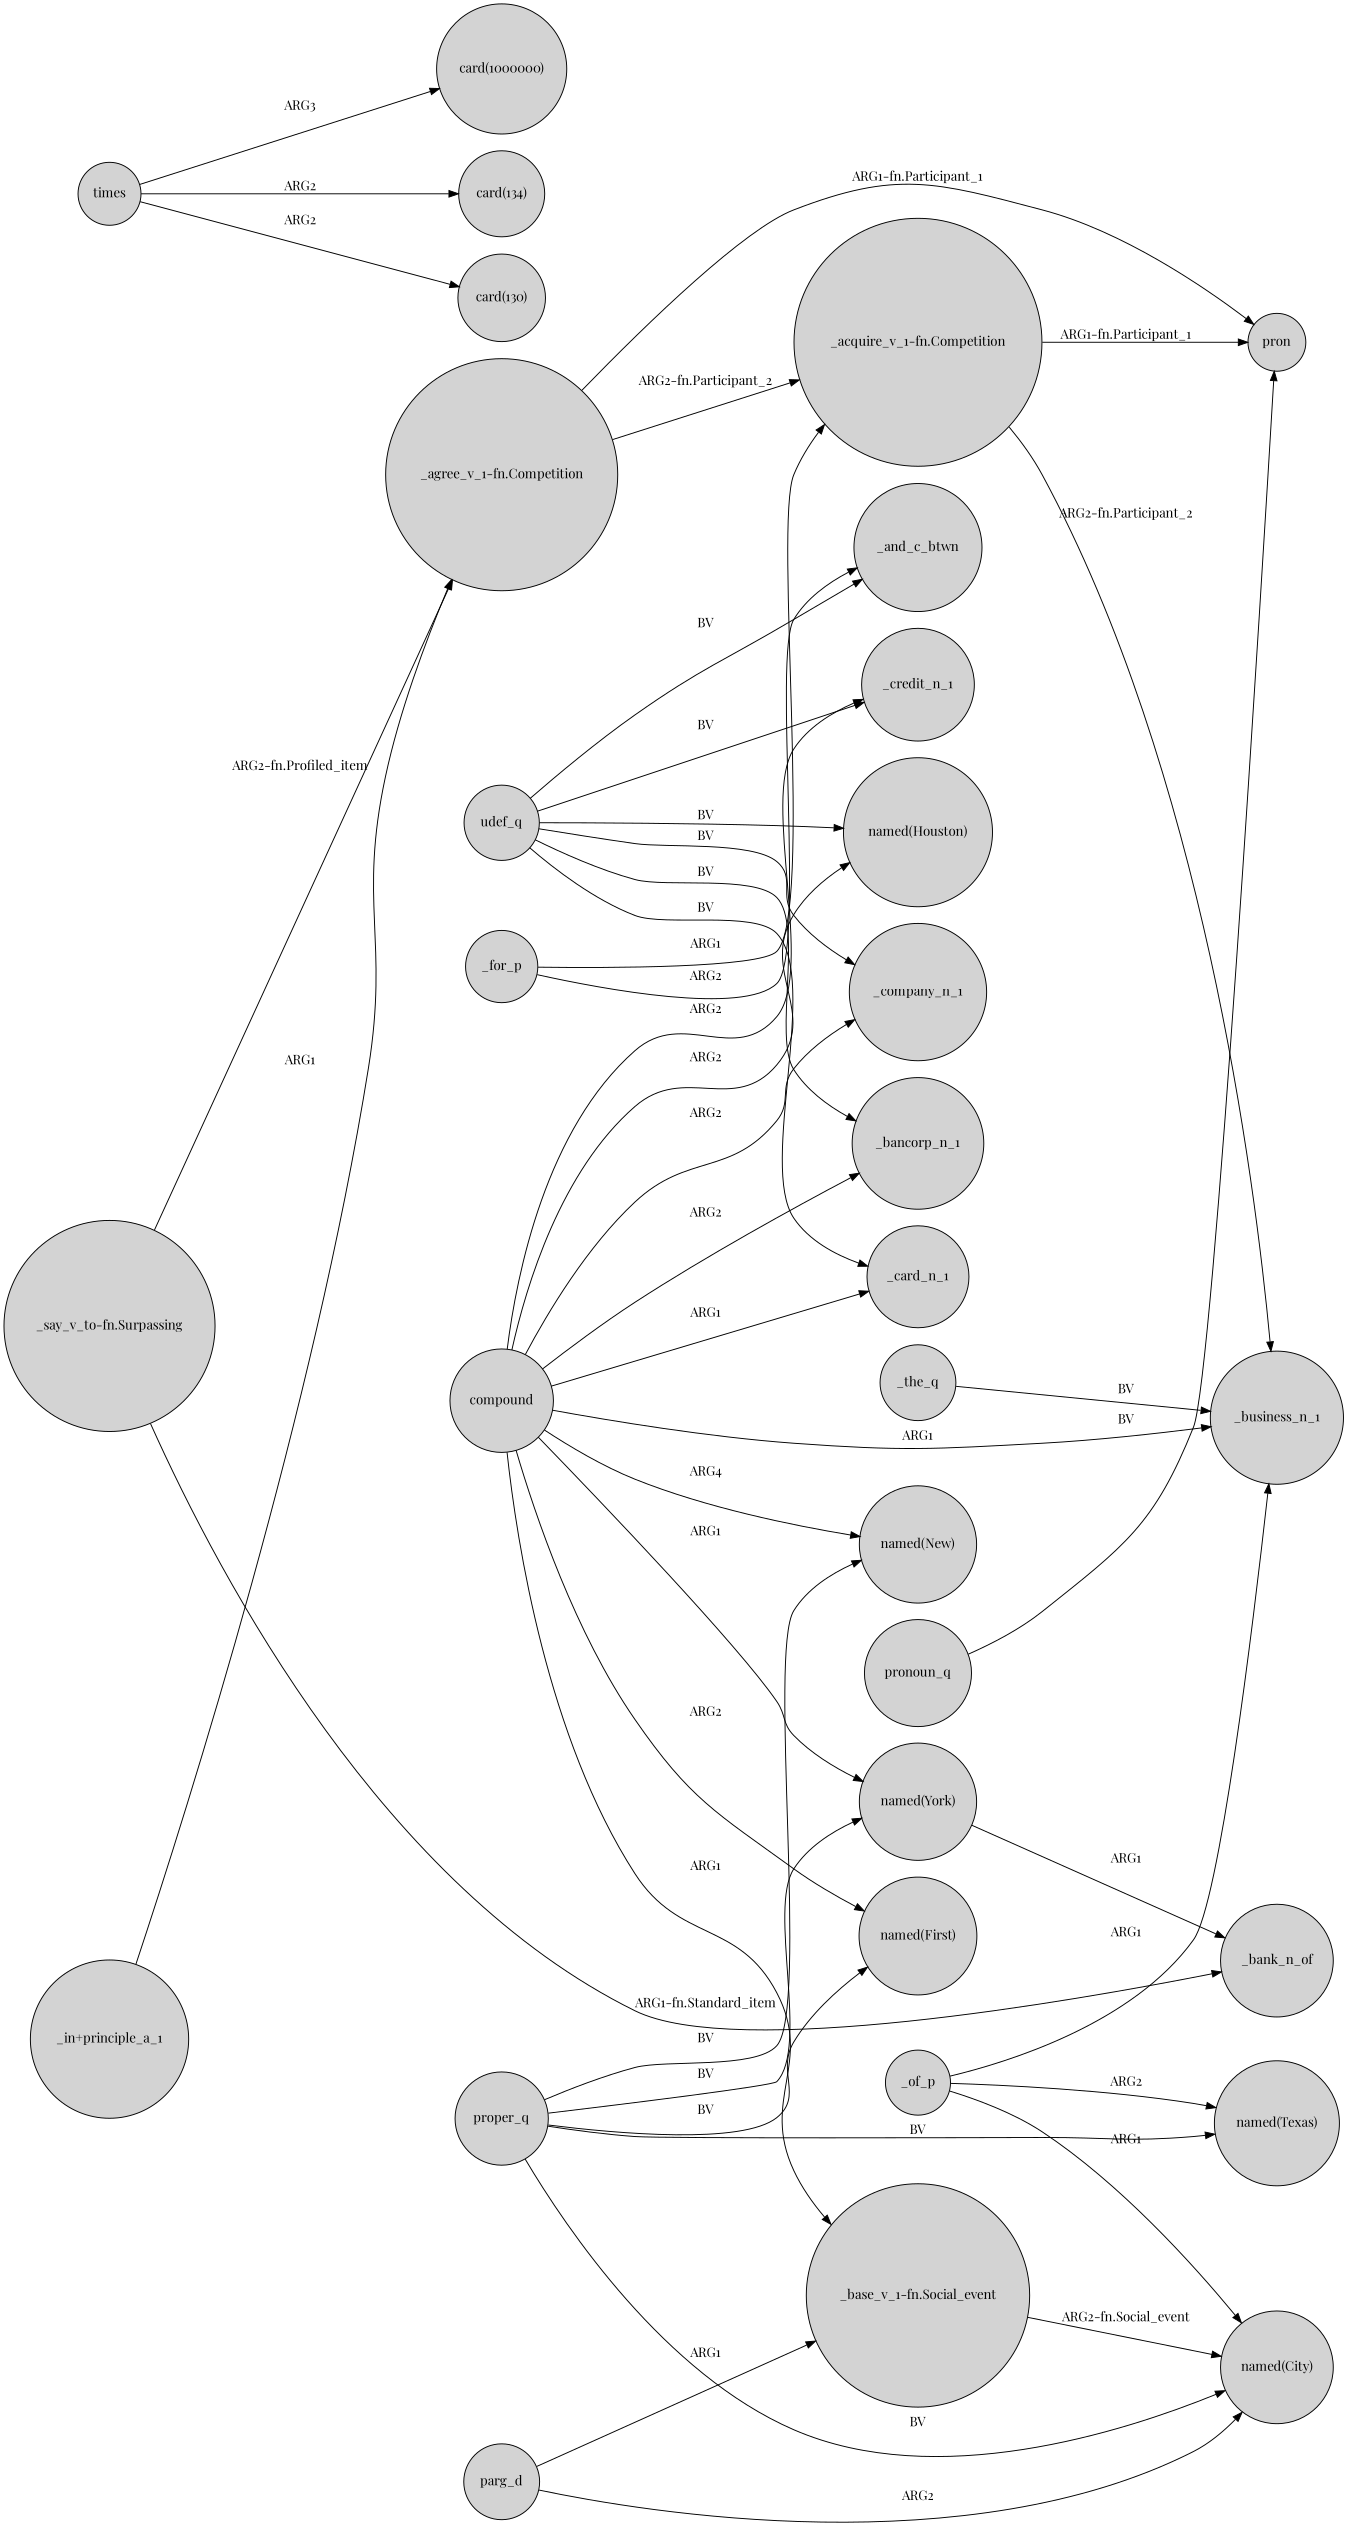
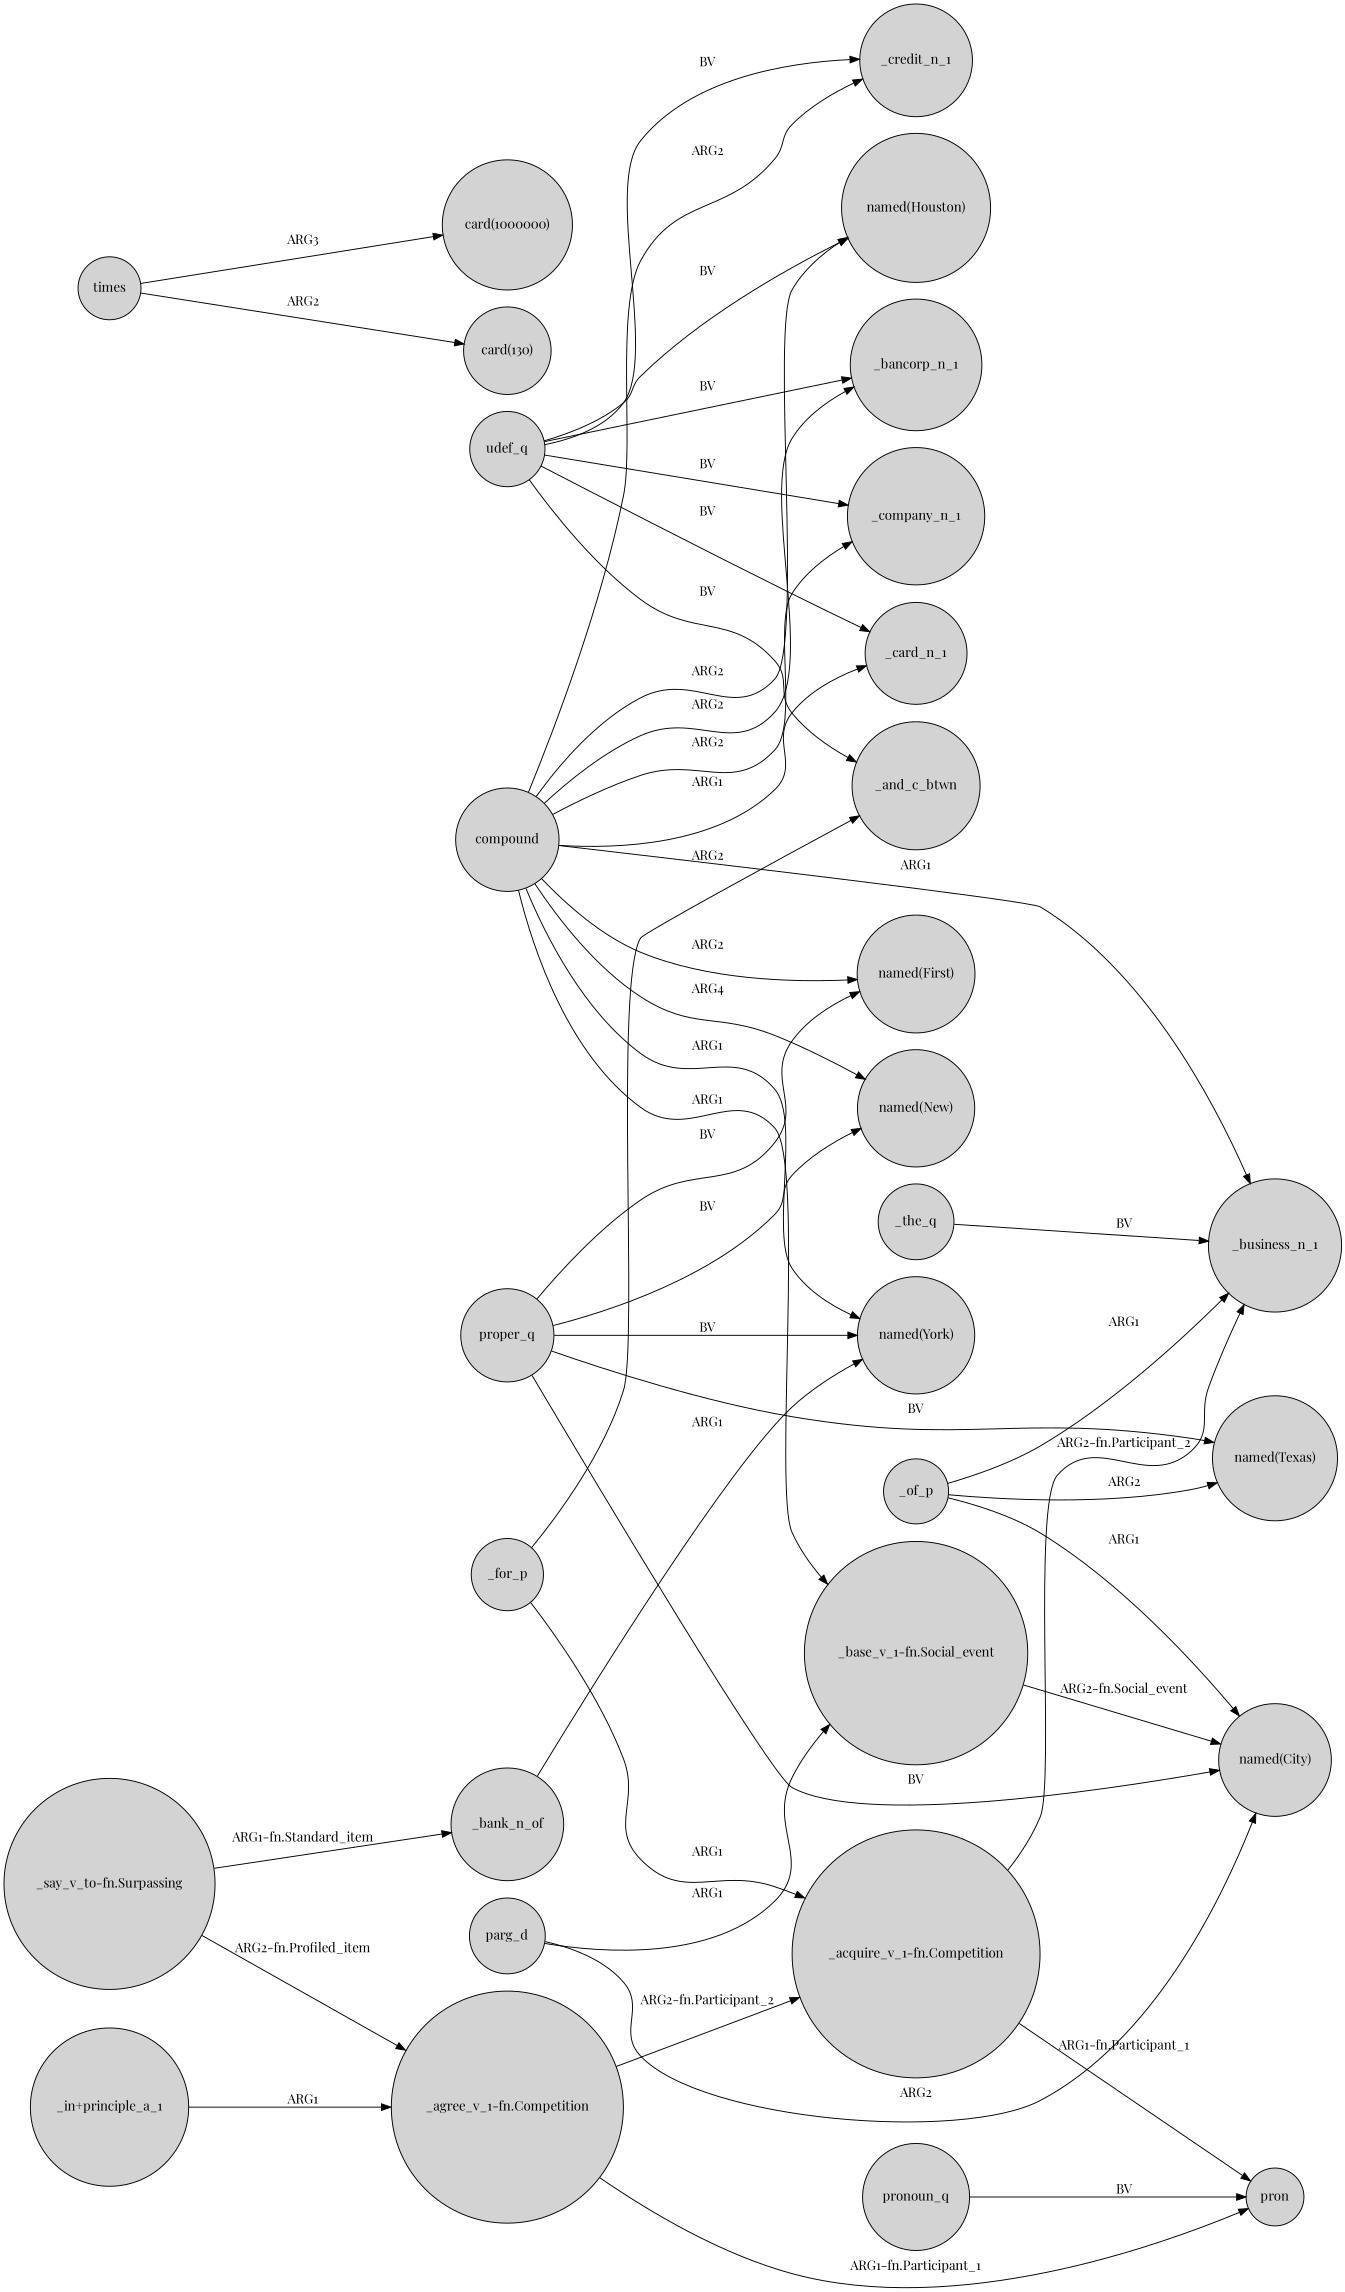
node "card(134)": removed
edge "named(York)" -> "_bank_n_of": reversed
